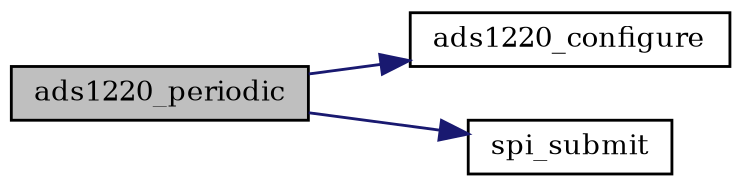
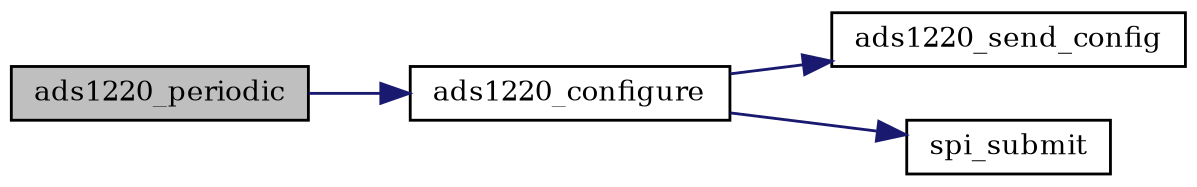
node "ads1220_send_config": added
edge "ads1220_periodic" -> "spi_submit": now "ads1220_configure" -> "spi_submit"
